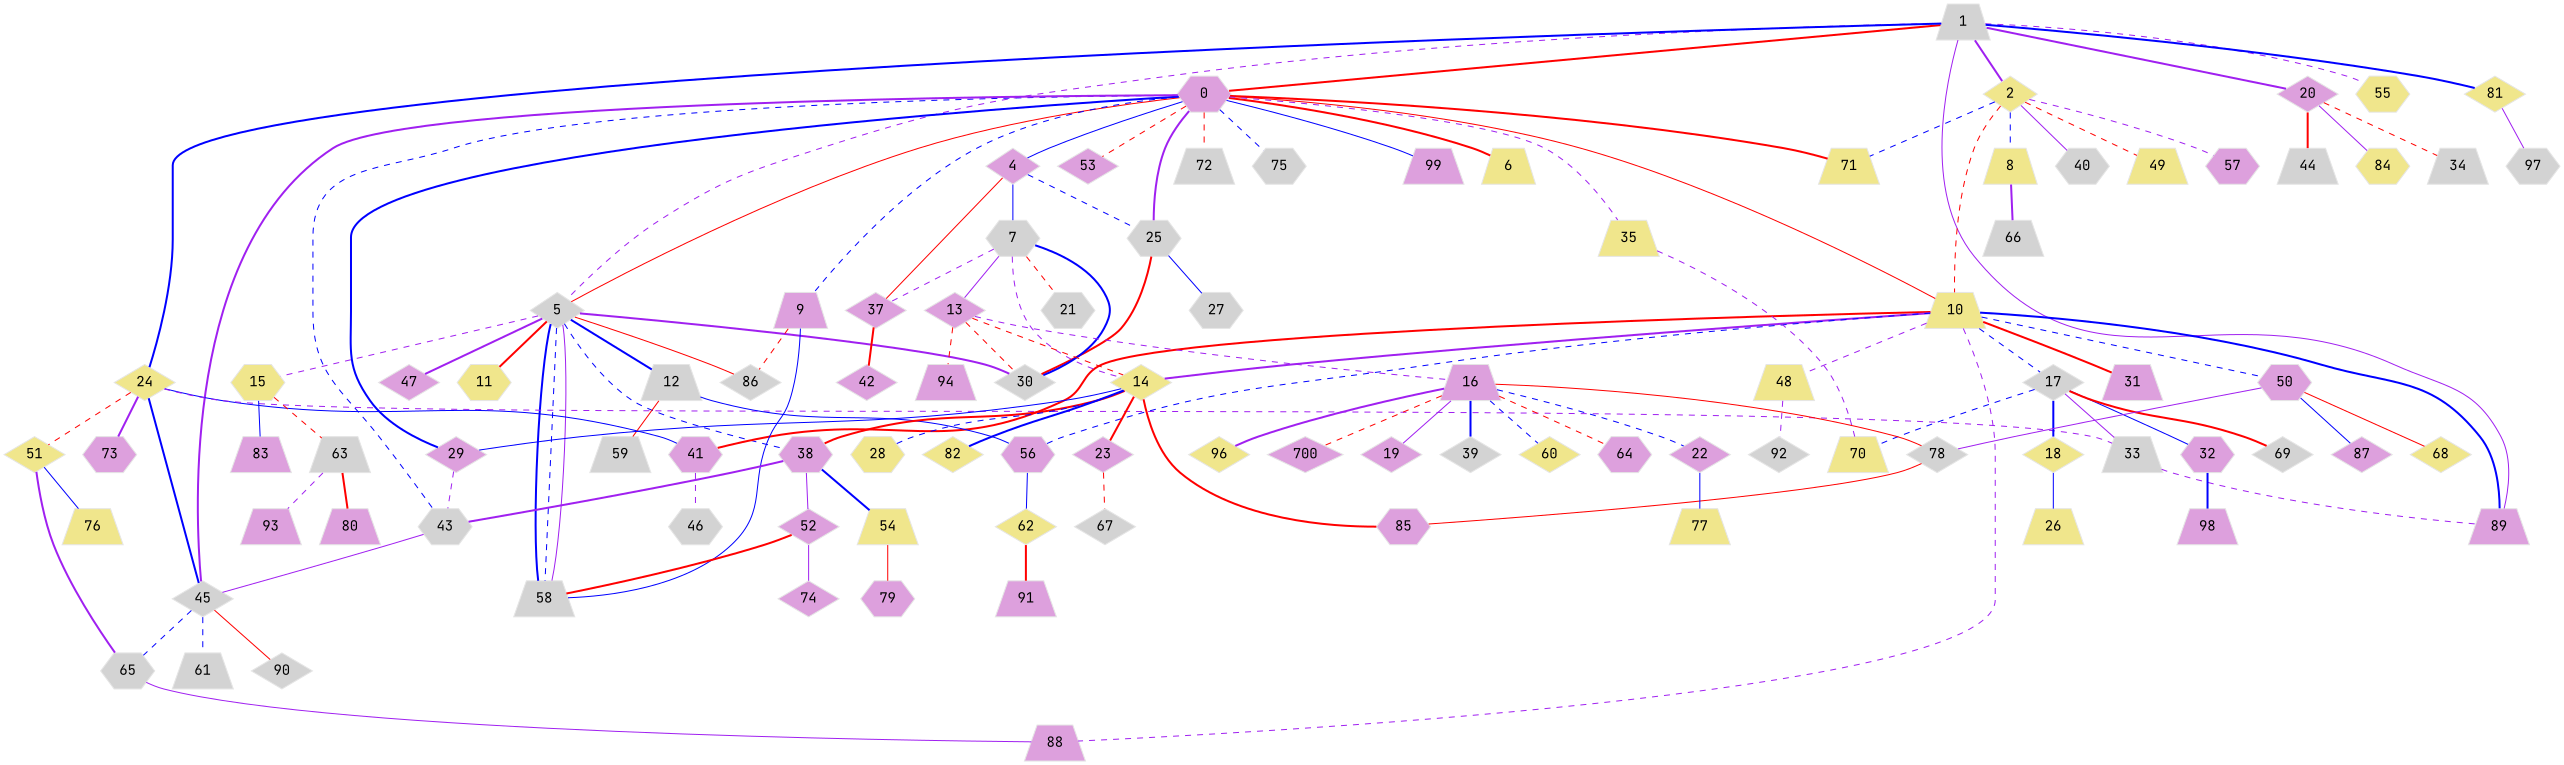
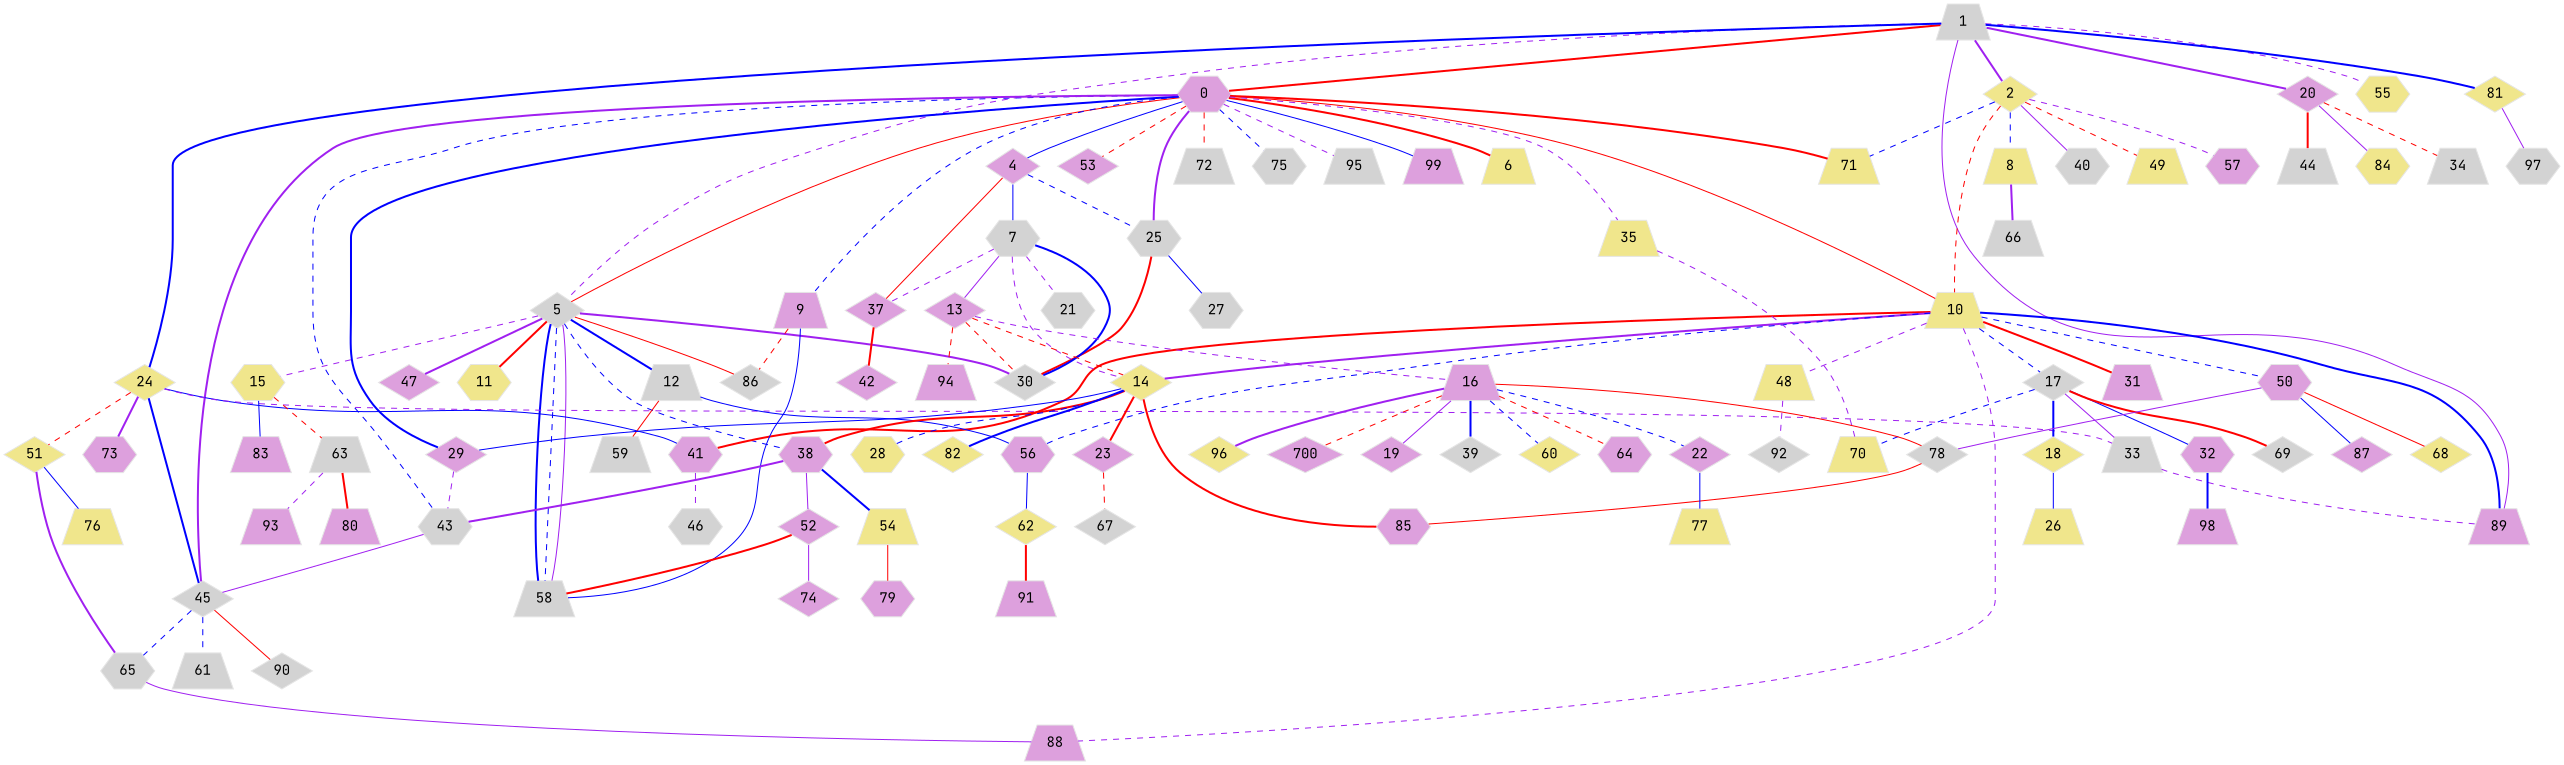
node "95": added
edge "7" -- "21": color red -> purple
